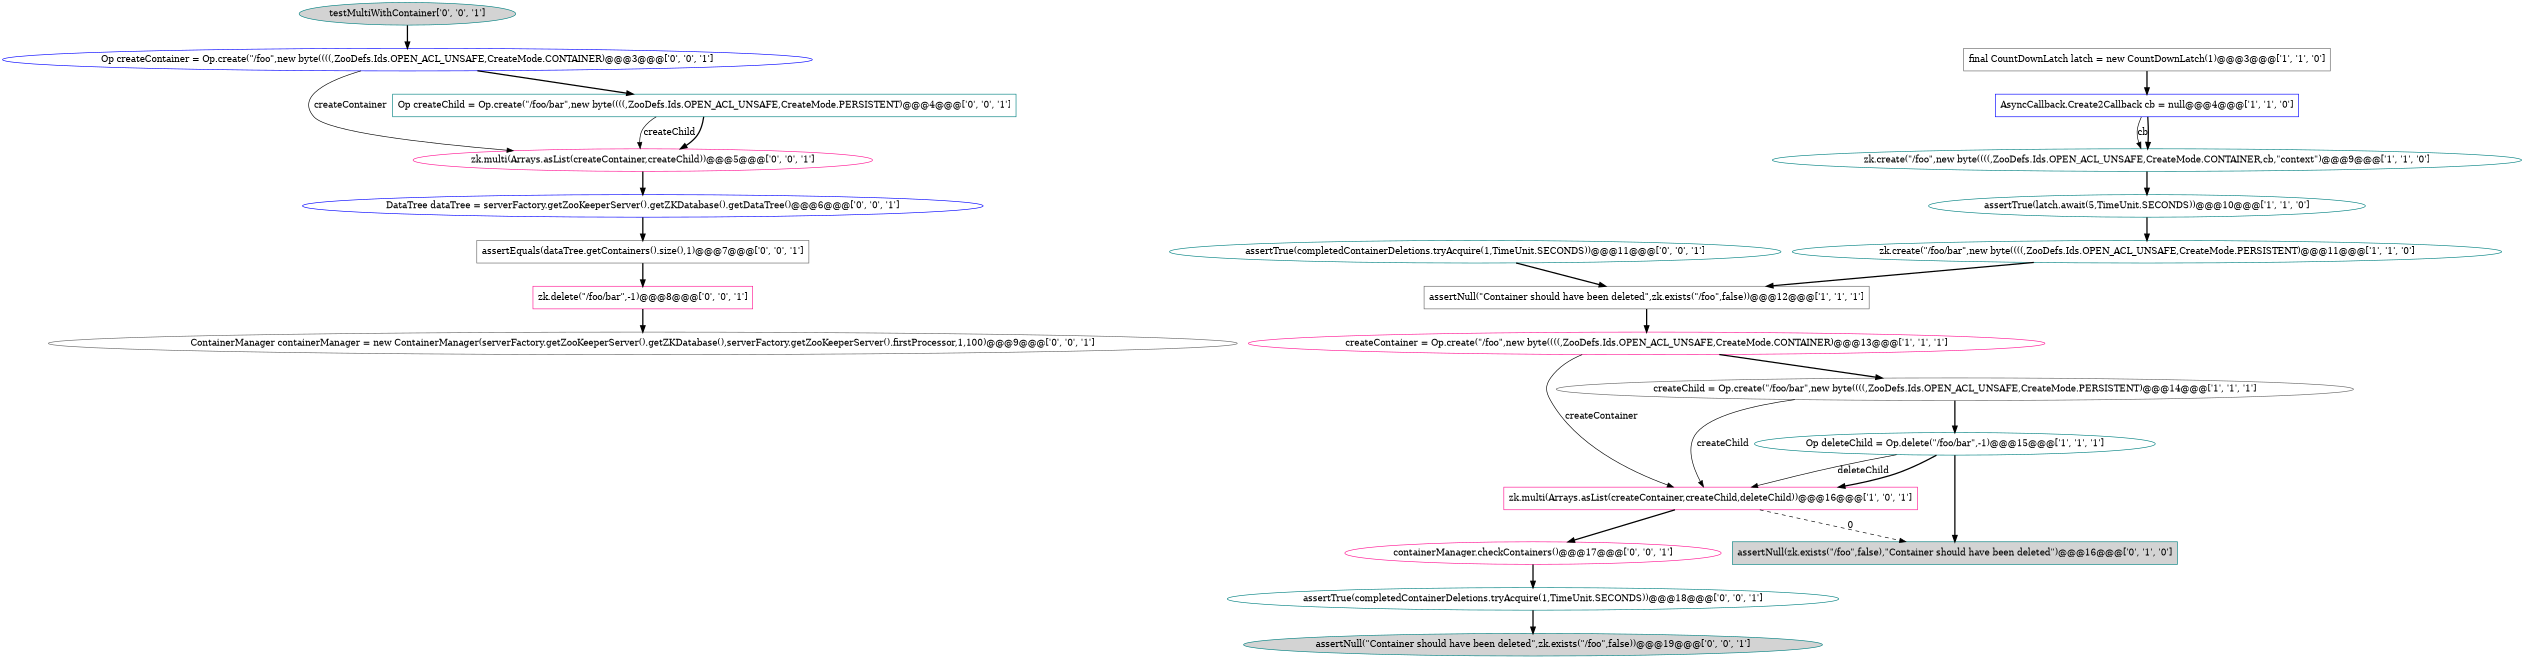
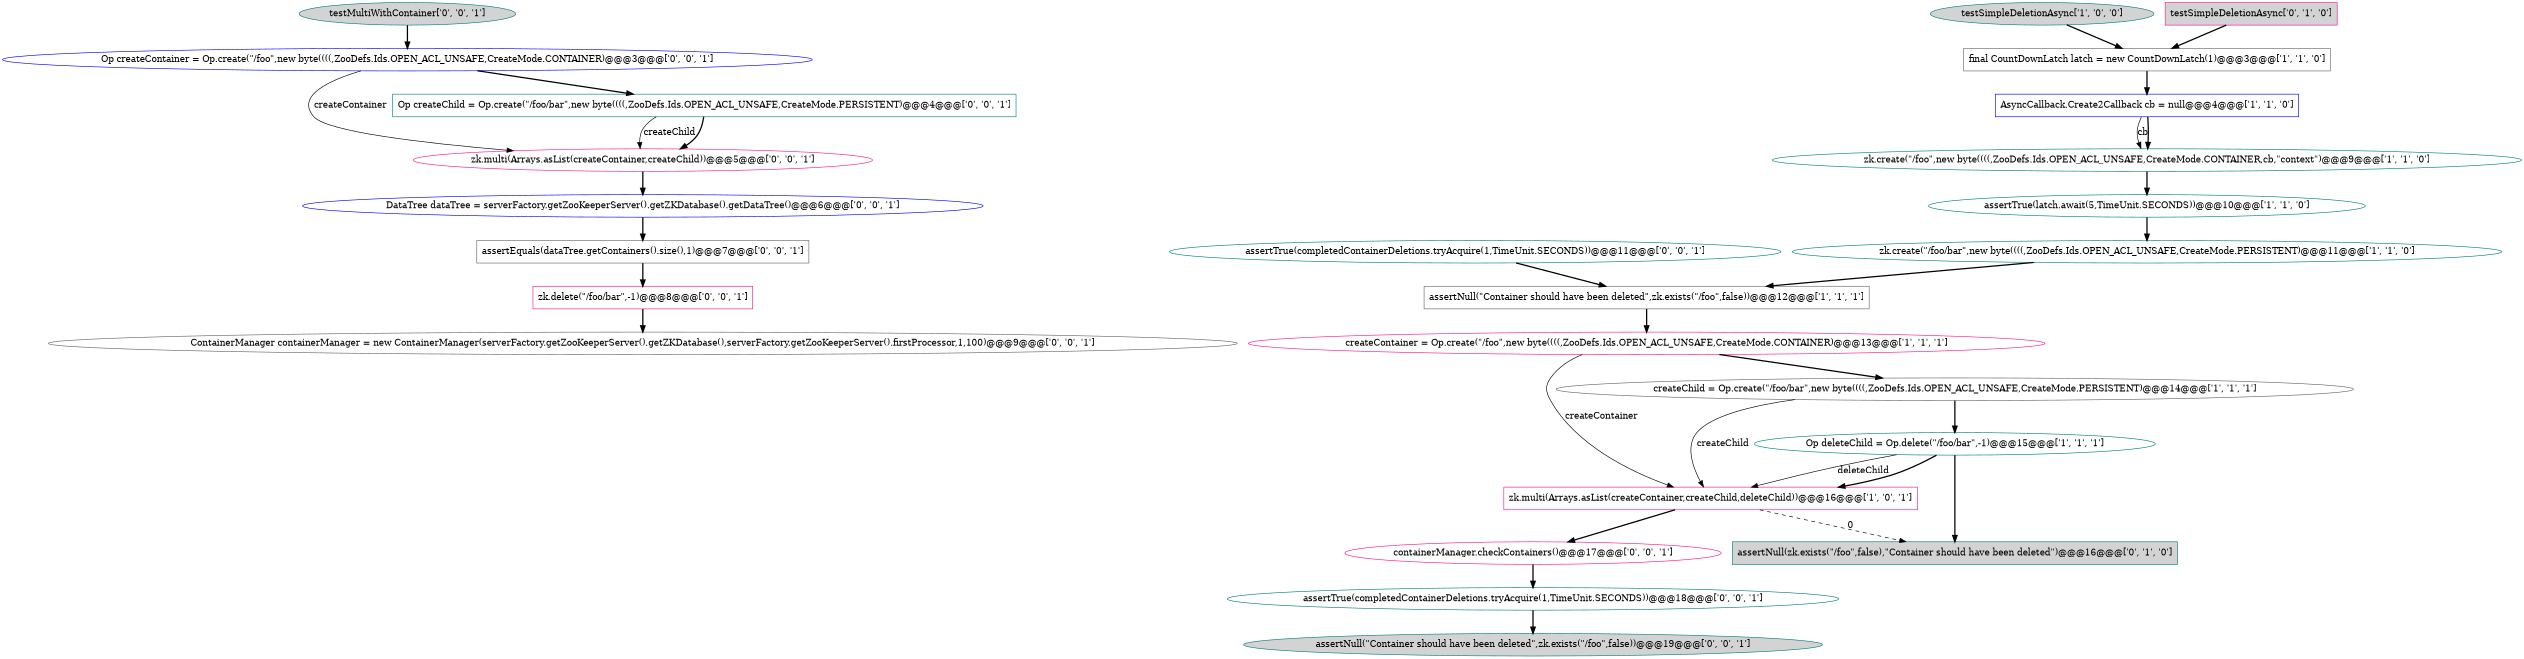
node "testSimpleDeletionAsync['1', '0', '0']": added
node "testSimpleDeletionAsync['0', '1', '0']": added
